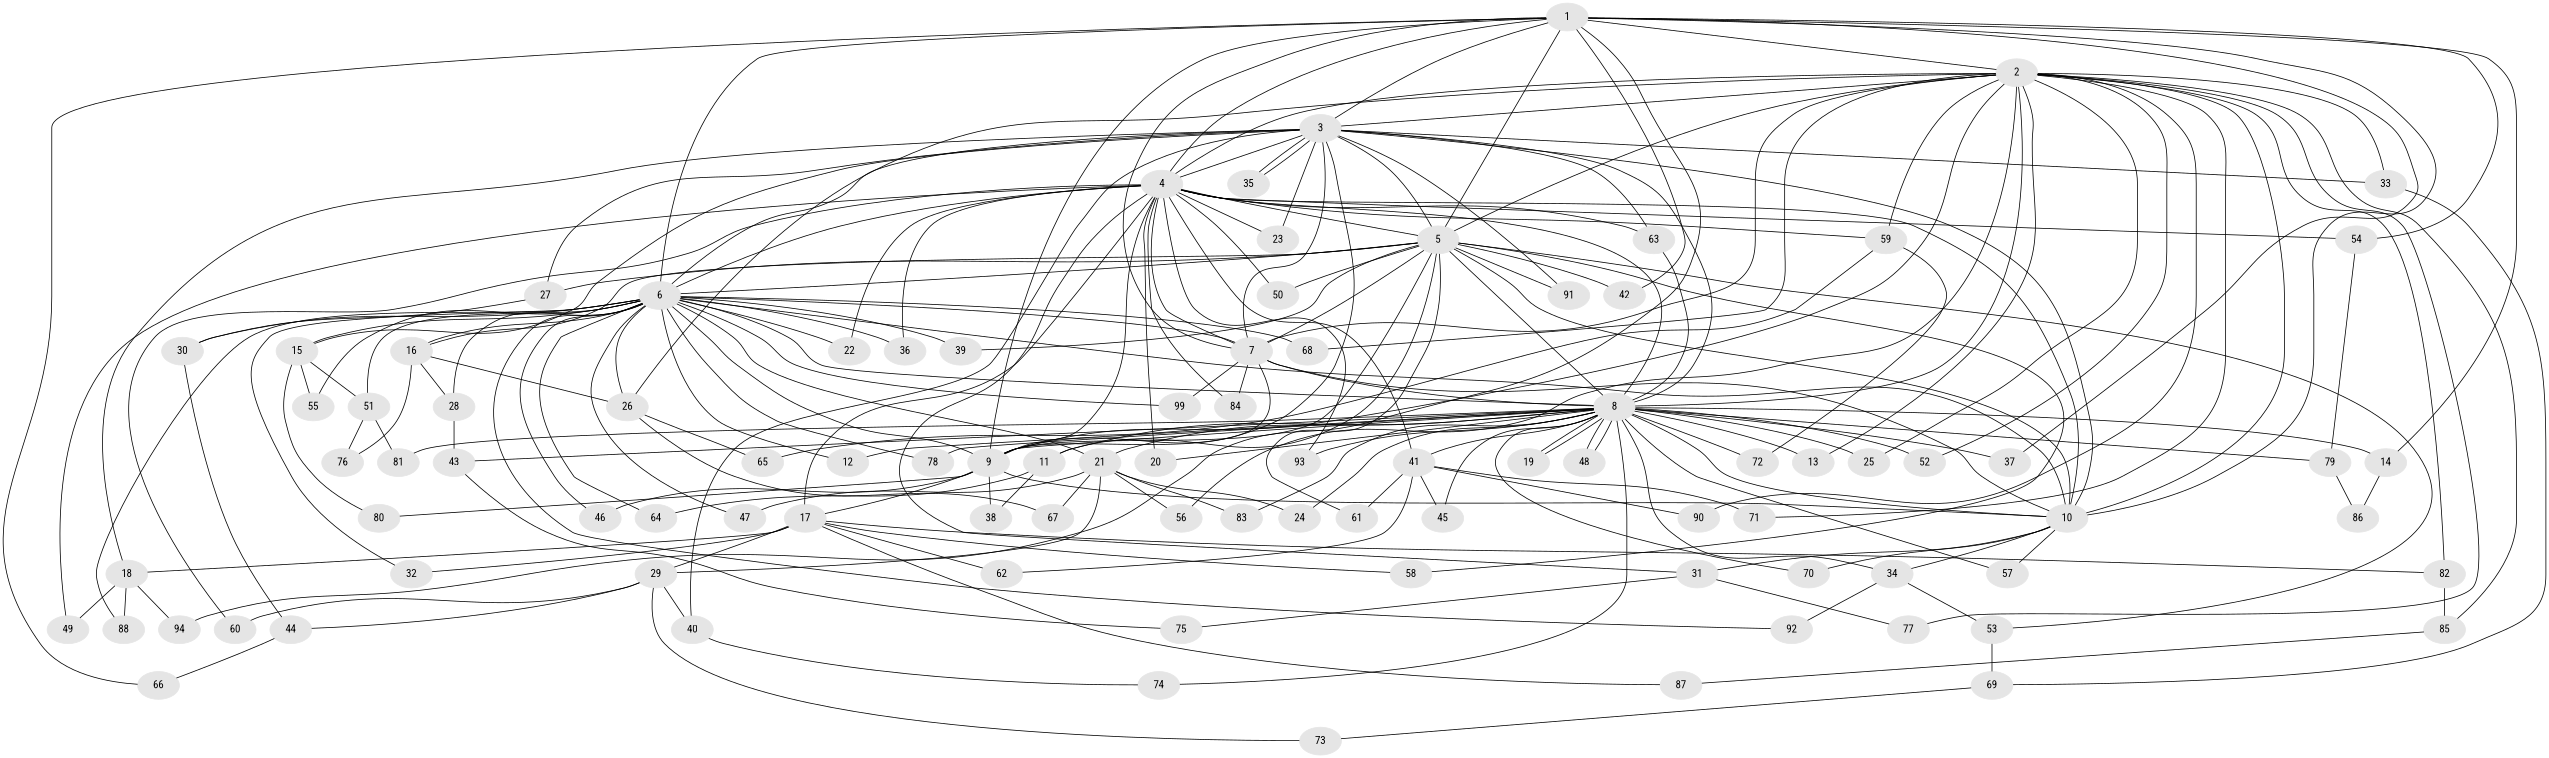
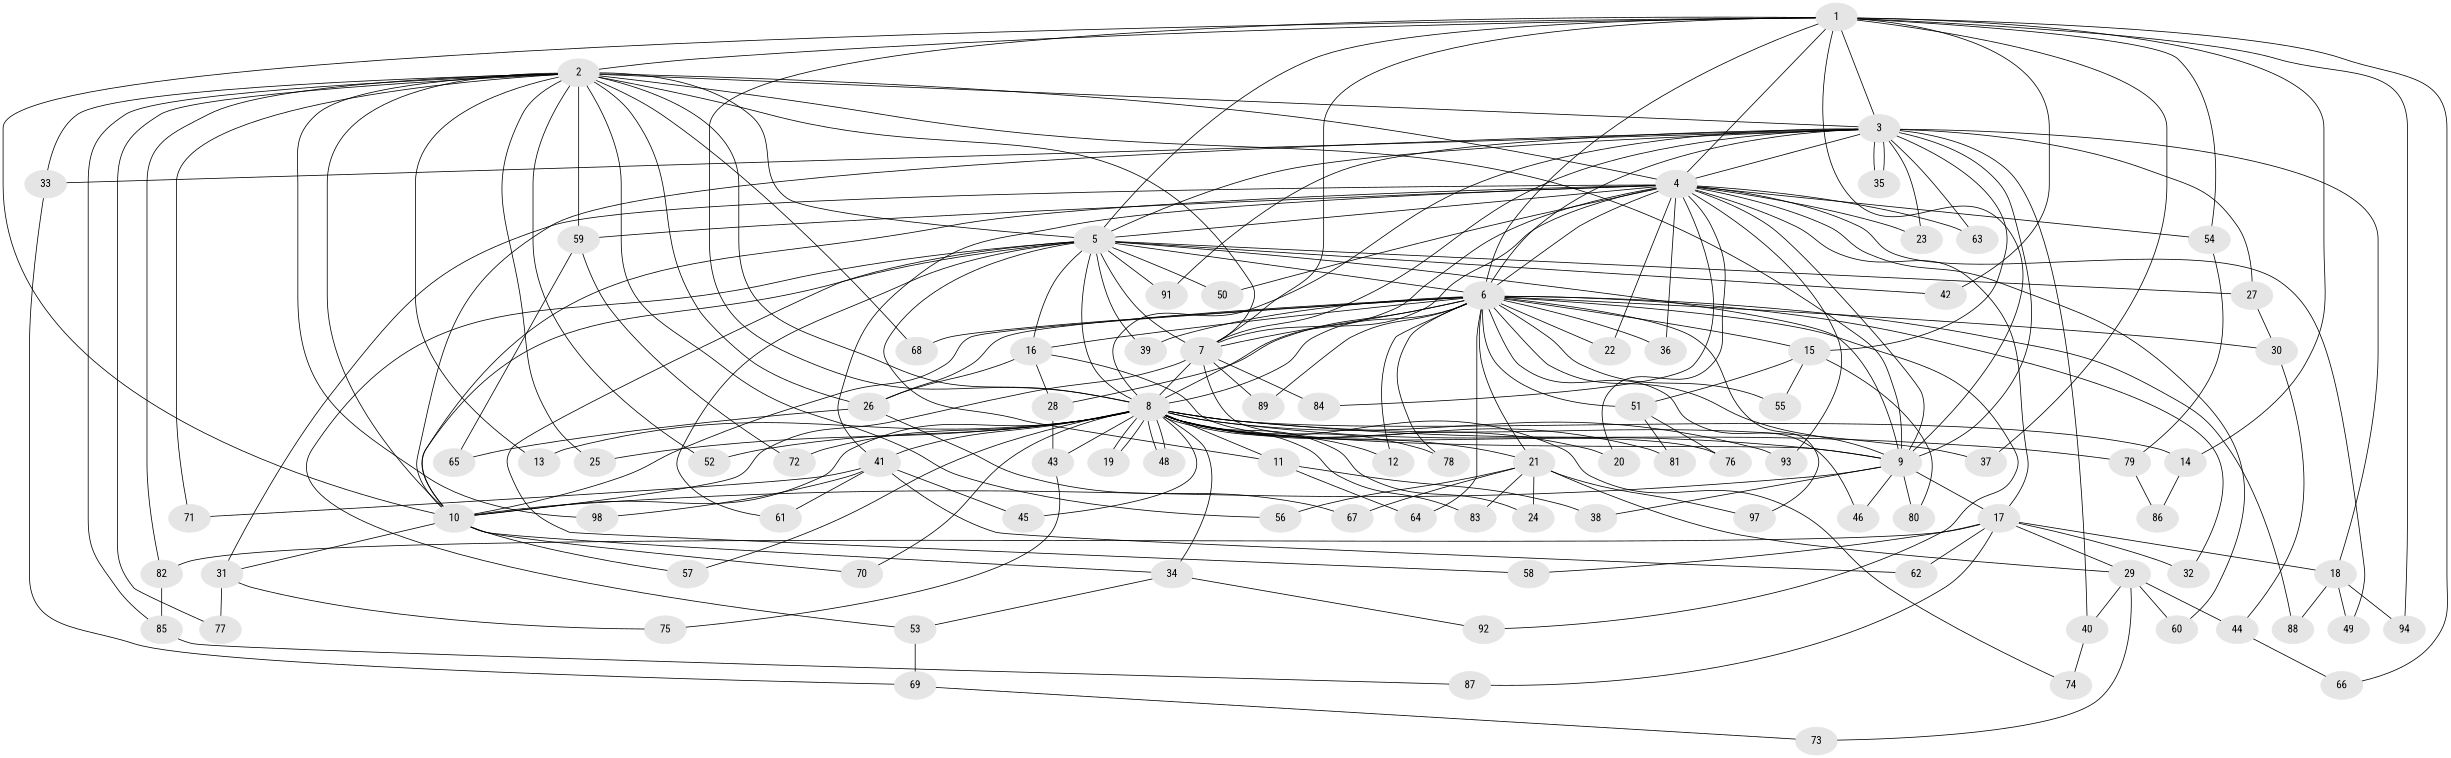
edge "63" -- "8": now "1" -- "8"
node "99": label "99" -> "89"
node "47": label "47" -> "97"
node "90": label "90" -> "98"
